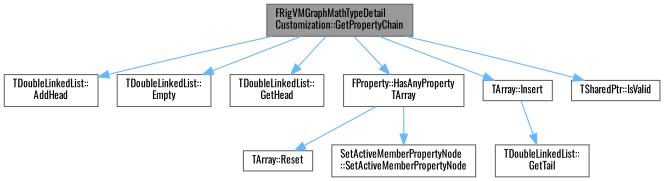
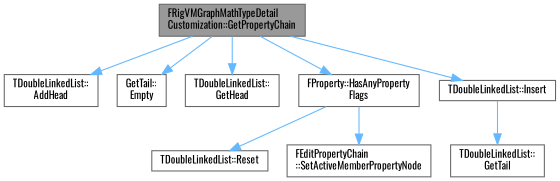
node "TDoubleLinkedList:: Empty": label "TDoubleLinkedList:: Empty" -> "GetTail:: Empty"
node "FProperty::HasAnyProperty TArray": label "FProperty::HasAnyProperty TArray" -> "FProperty::HasAnyProperty Flags"
node "TArray::Insert": label "TArray::Insert" -> "TDoubleLinkedList::Insert"
node "TSharedPtr::IsValid": removed
node "TArray::Reset": label "TArray::Reset" -> "TDoubleLinkedList::Reset"
node "SetActiveMemberPropertyNode ::SetActiveMemberPropertyNode": label "SetActiveMemberPropertyNode ::SetActiveMemberPropertyNode" -> "FEditPropertyChain ::SetActiveMemberPropertyNode"
